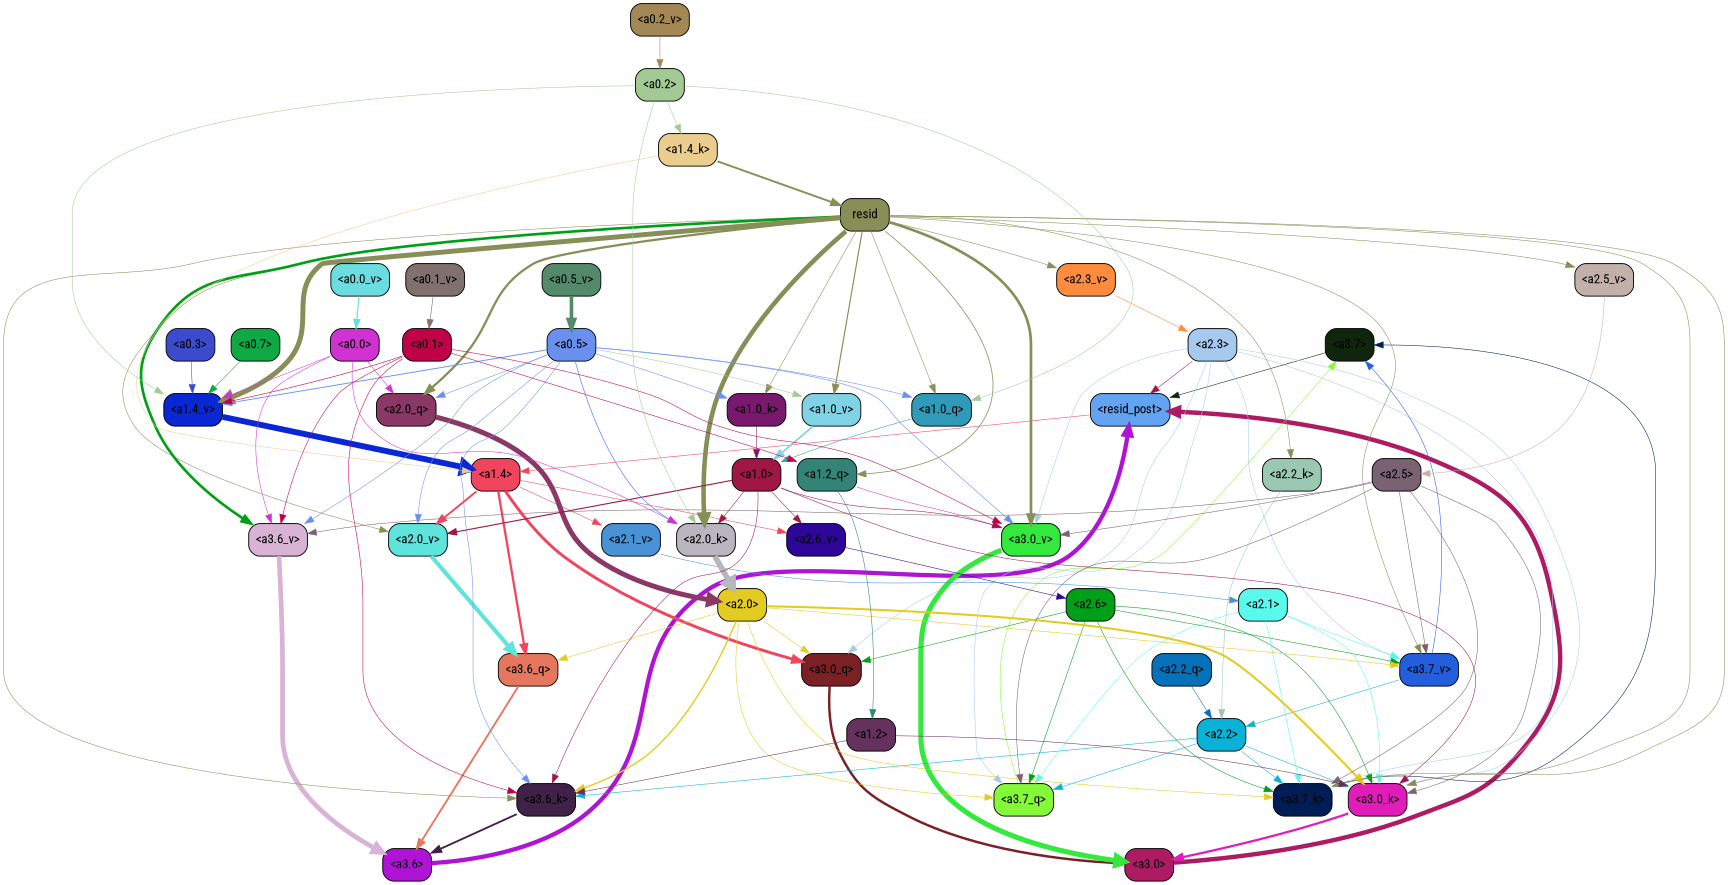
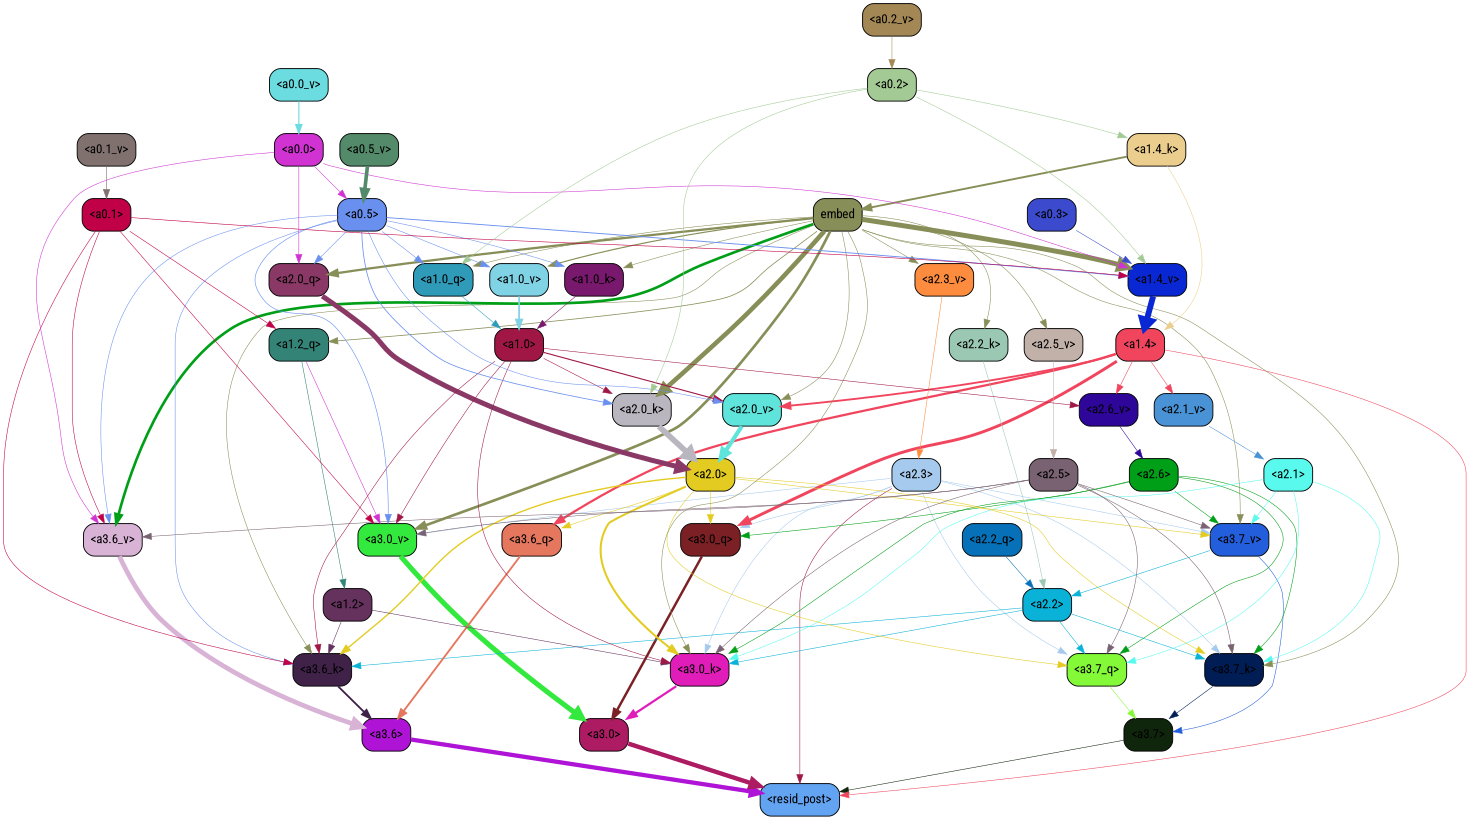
node "resid": label "resid" -> "embed"
node "<a0.7>": removed
edge "<a0.5>" -> "<a1.0_v>": color #a3ca94 -> #6a90ef
edge "<resid_post>" -> "<a1.4>": reversed
edge "<a0.0>" -> "<a2.0_k>": now "<a0.0>" -> "<a0.5>"
edge "<a2.0_v>" -> "<a3.6_q>": now "<a2.0_v>" -> "<a2.0>"
